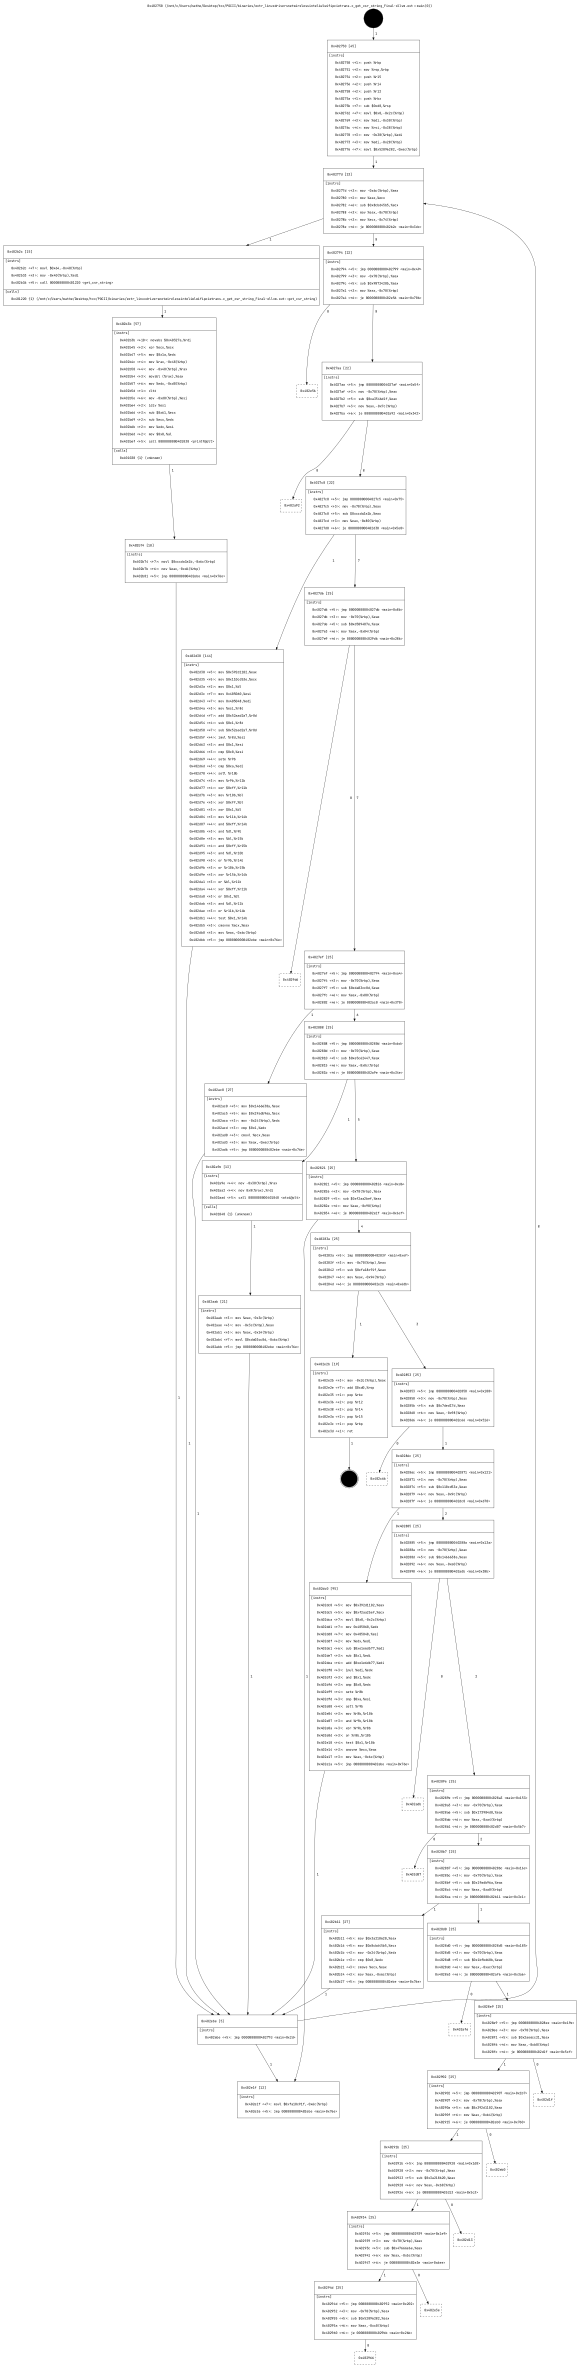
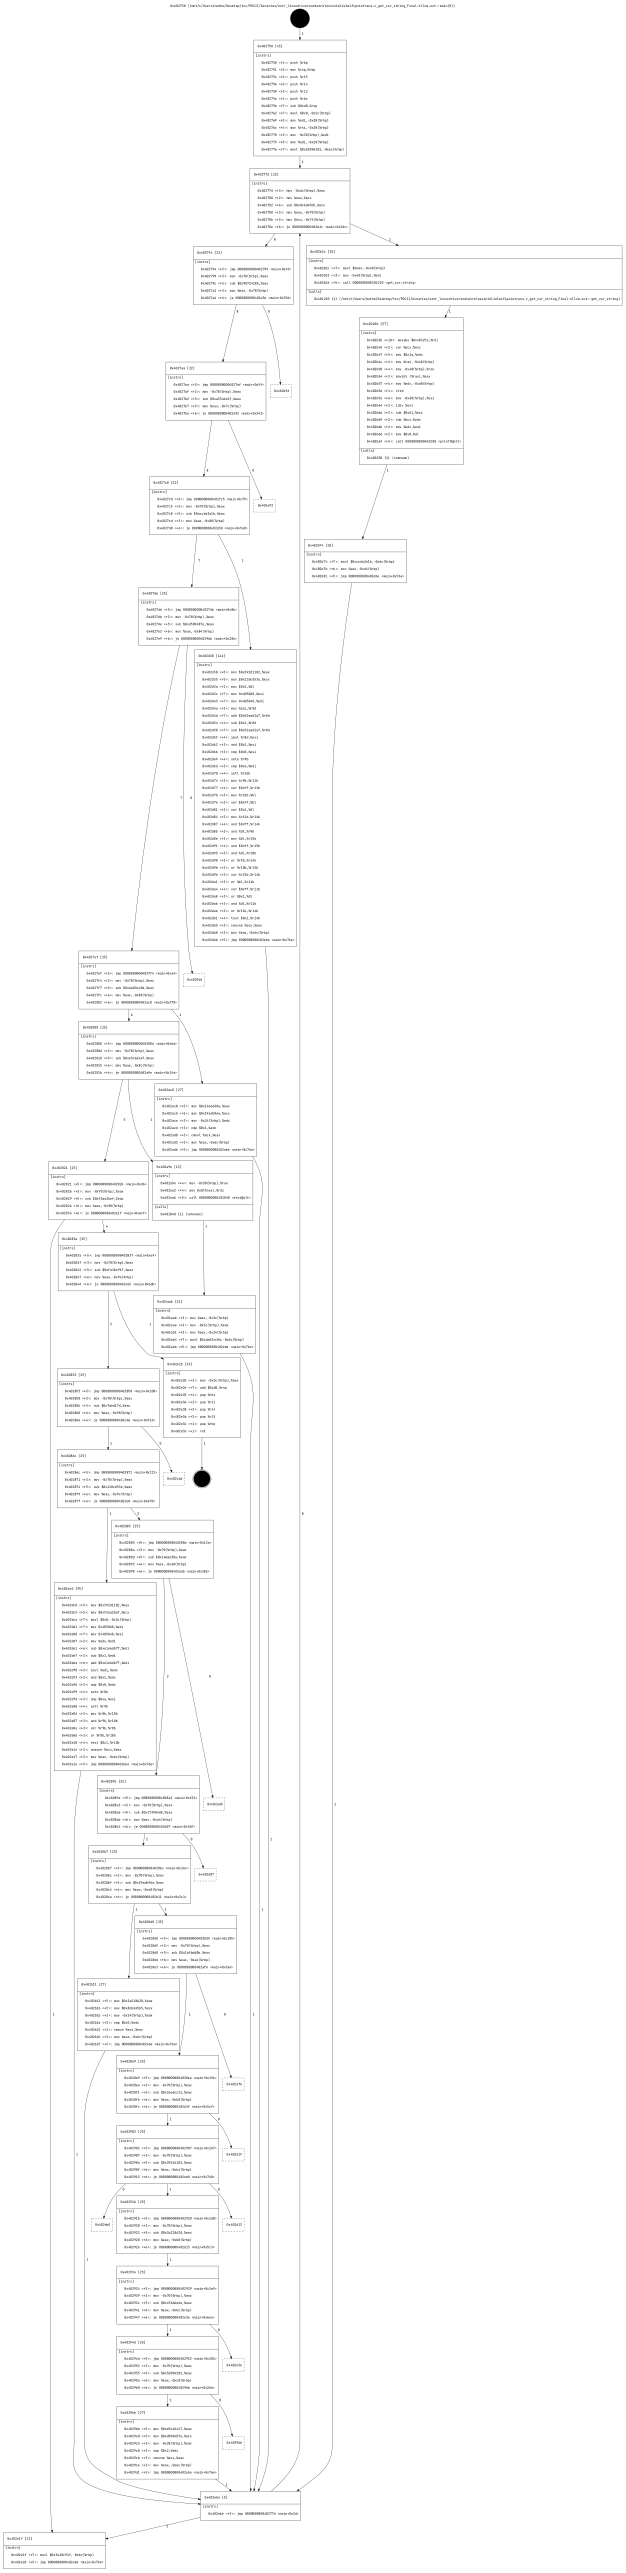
edge "0x40291b [25]" -> "0x402d13": now "0x402902 [25]" -> "0x402d13"
node "0x4029bb [27]": added
